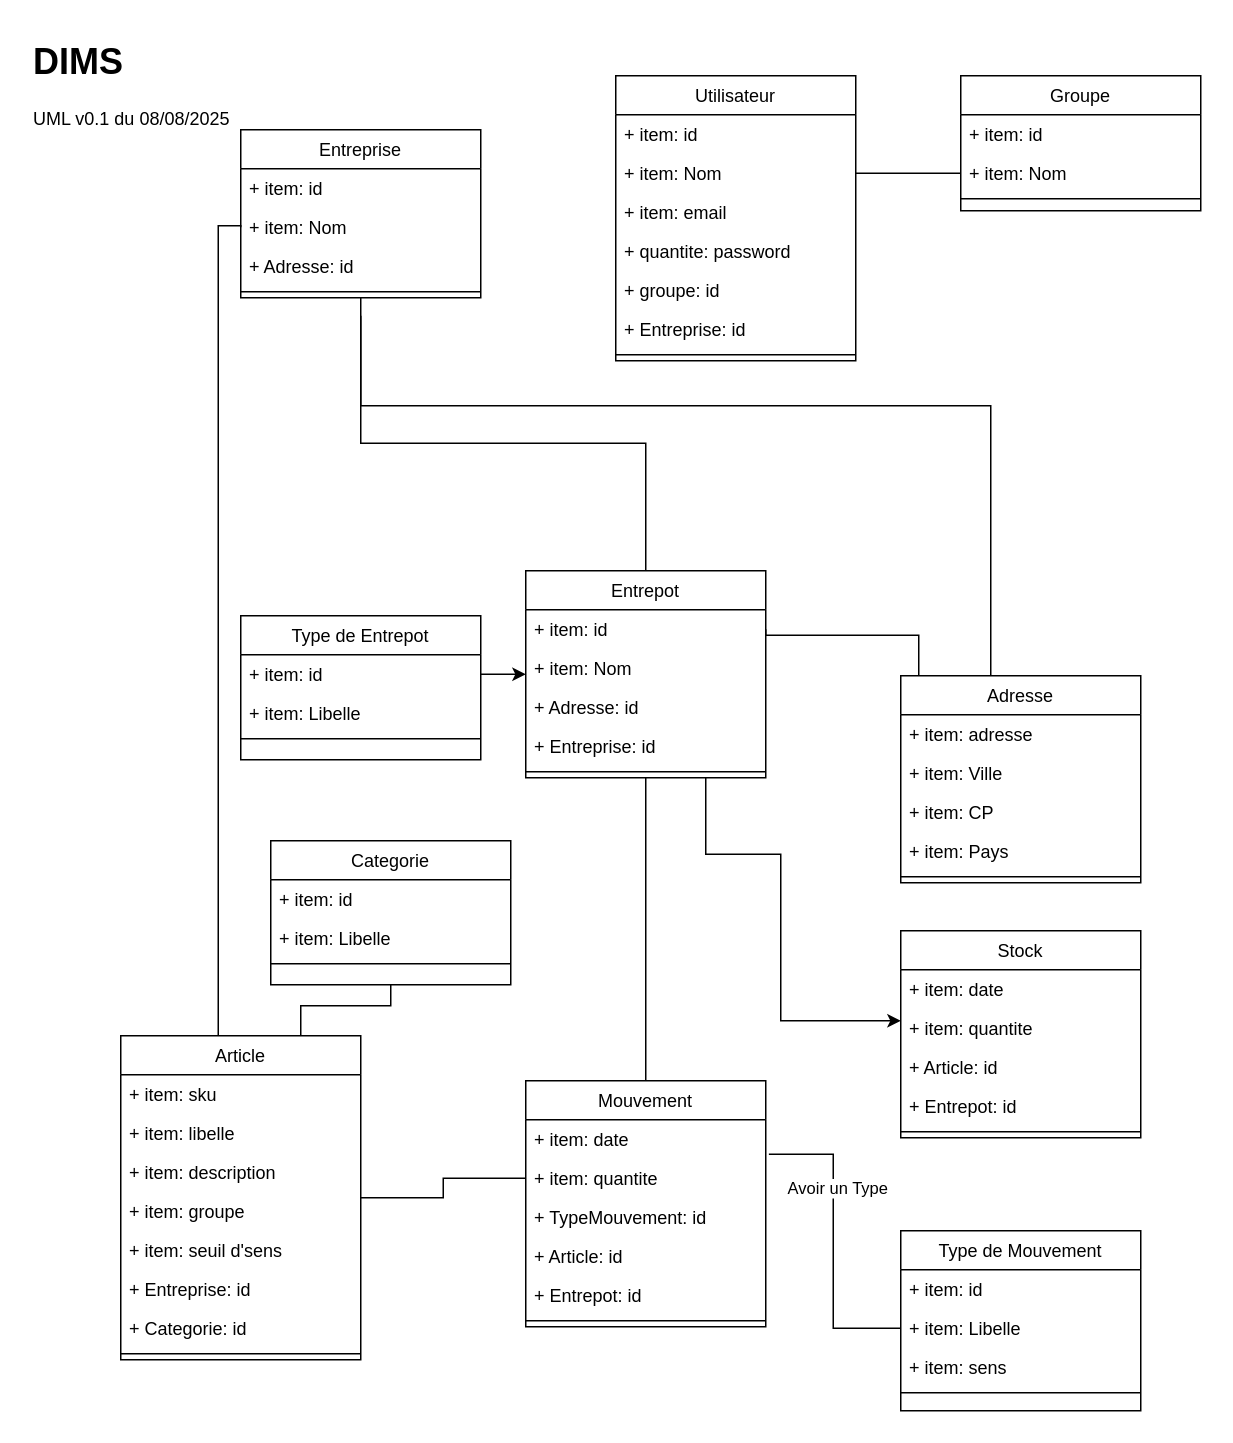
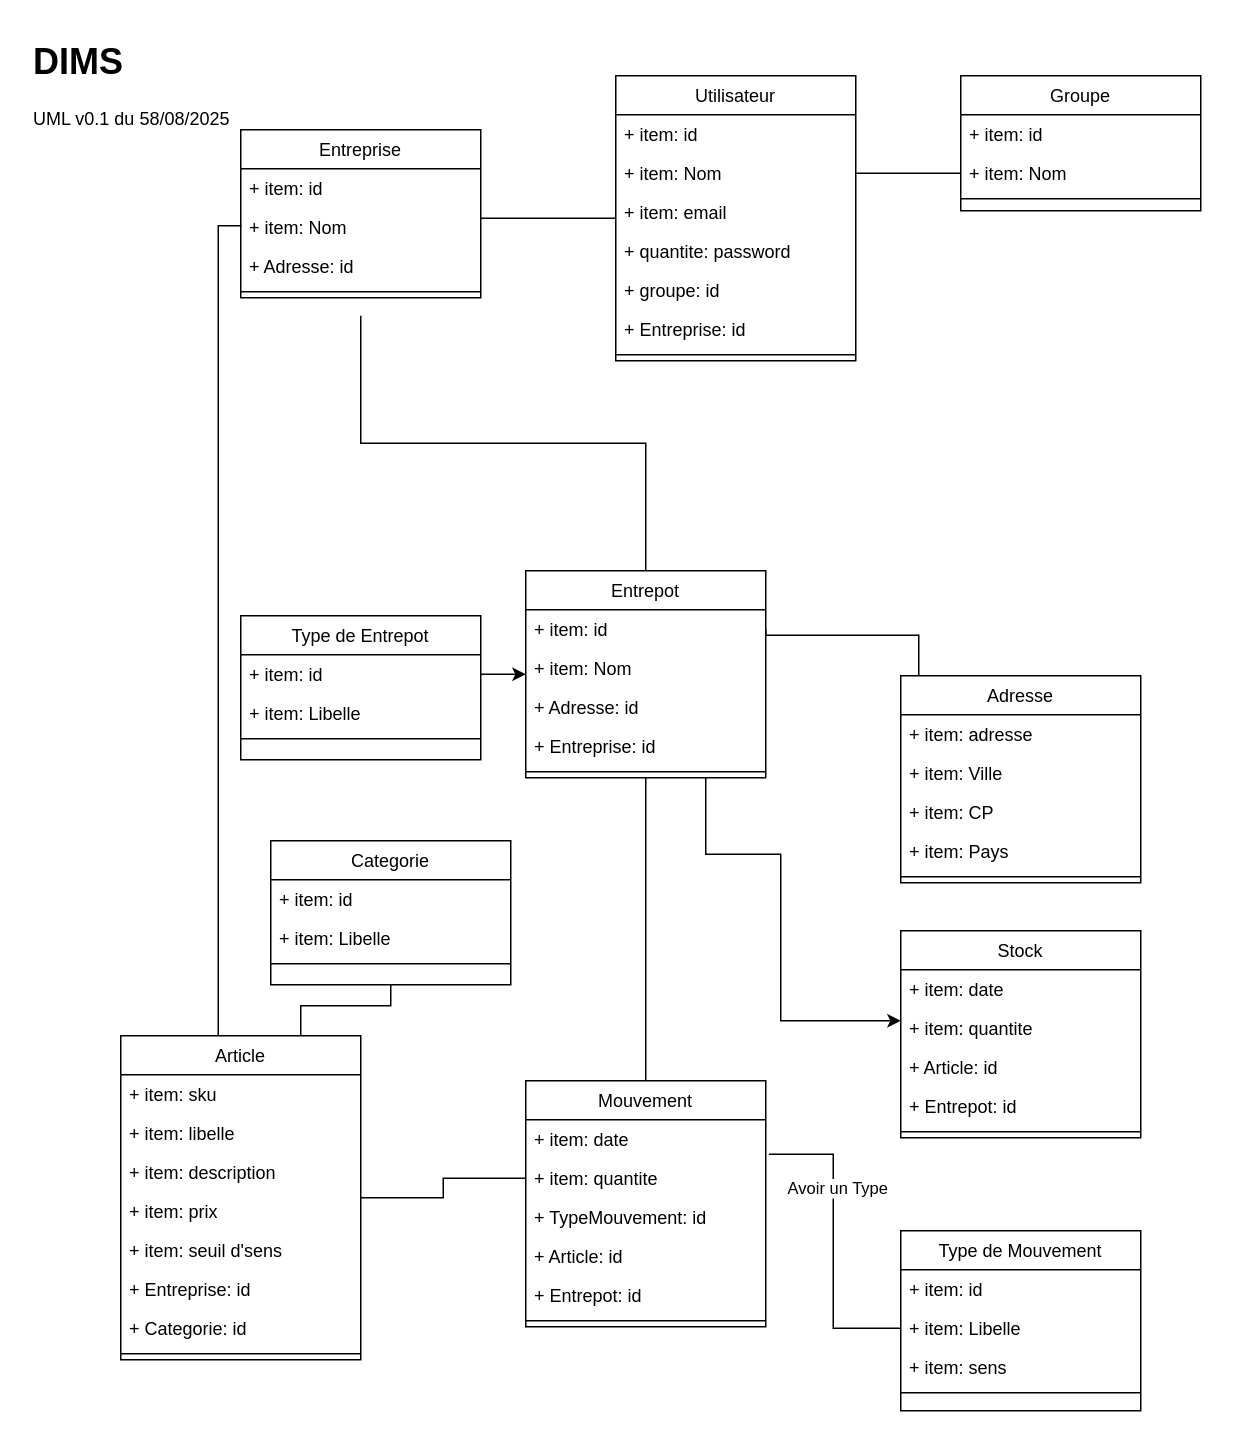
node "DIMSUML v0.1 du 08/08/2025": label "DIMSUML v0.1 du 08/08/2025" -> "DIMSUML v0.1 du 58/08/2025"
edge "Entreprise" -- "Utilisateur": added
edge "Entreprise" -- "Adresse": removed
node "+ item: groupe": label "+ item: groupe" -> "+ item: prix"
